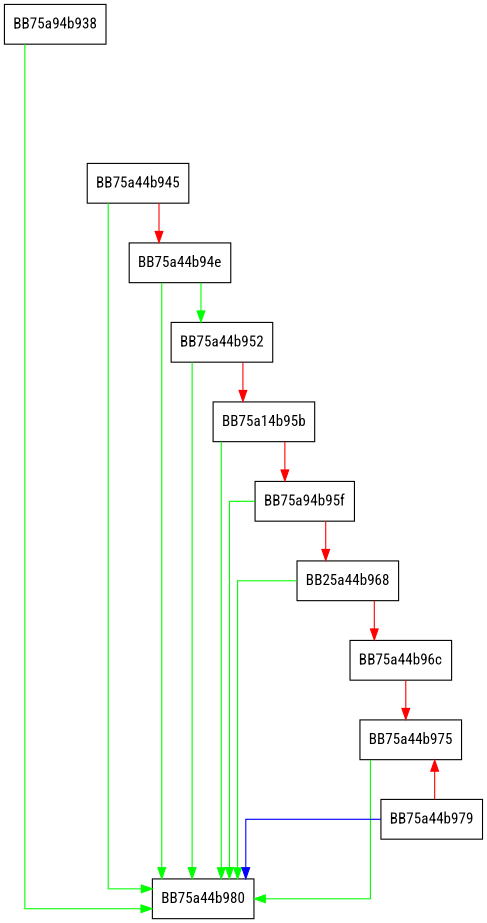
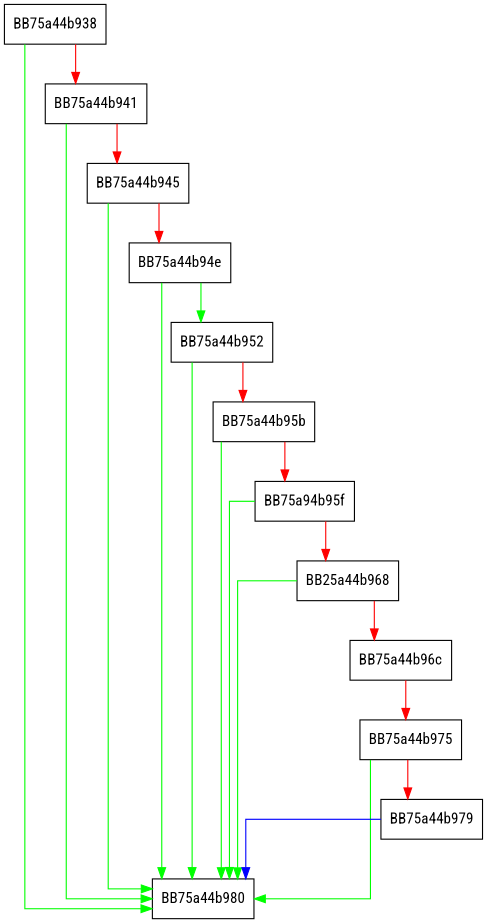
node "BB75a94b938": label "BB75a94b938" -> "BB75a44b938"
node "BB75a44b941": added
node "BB75a14b95b": label "BB75a14b95b" -> "BB75a44b95b"
edge "BB75a44b979" -> "BB75a44b975": reversed
